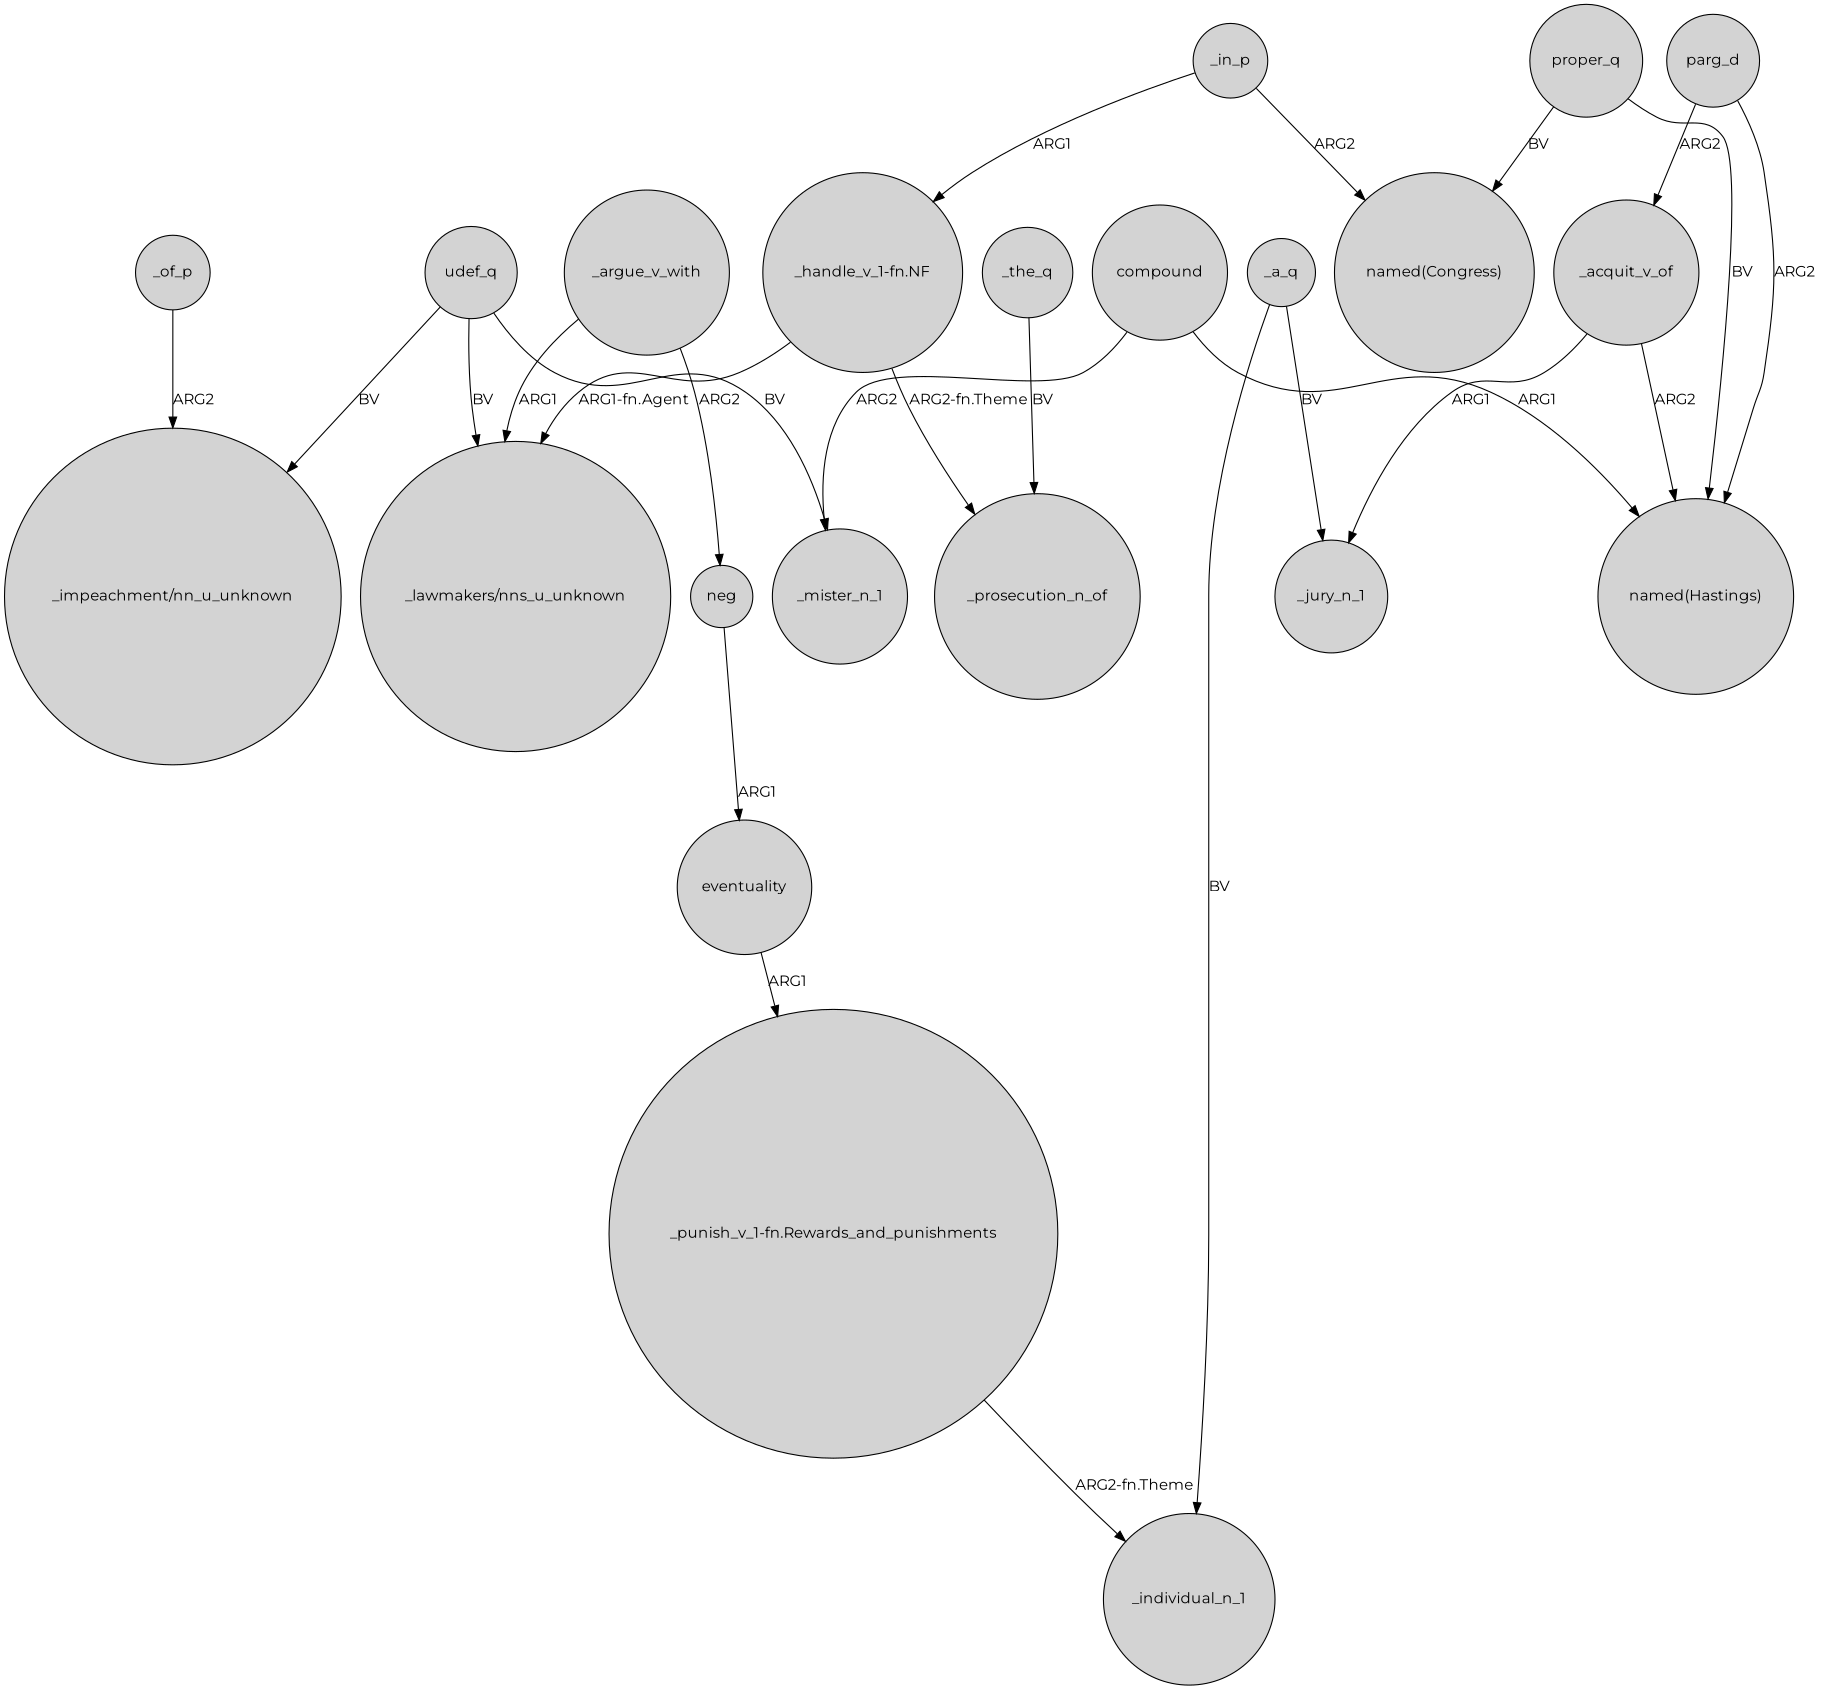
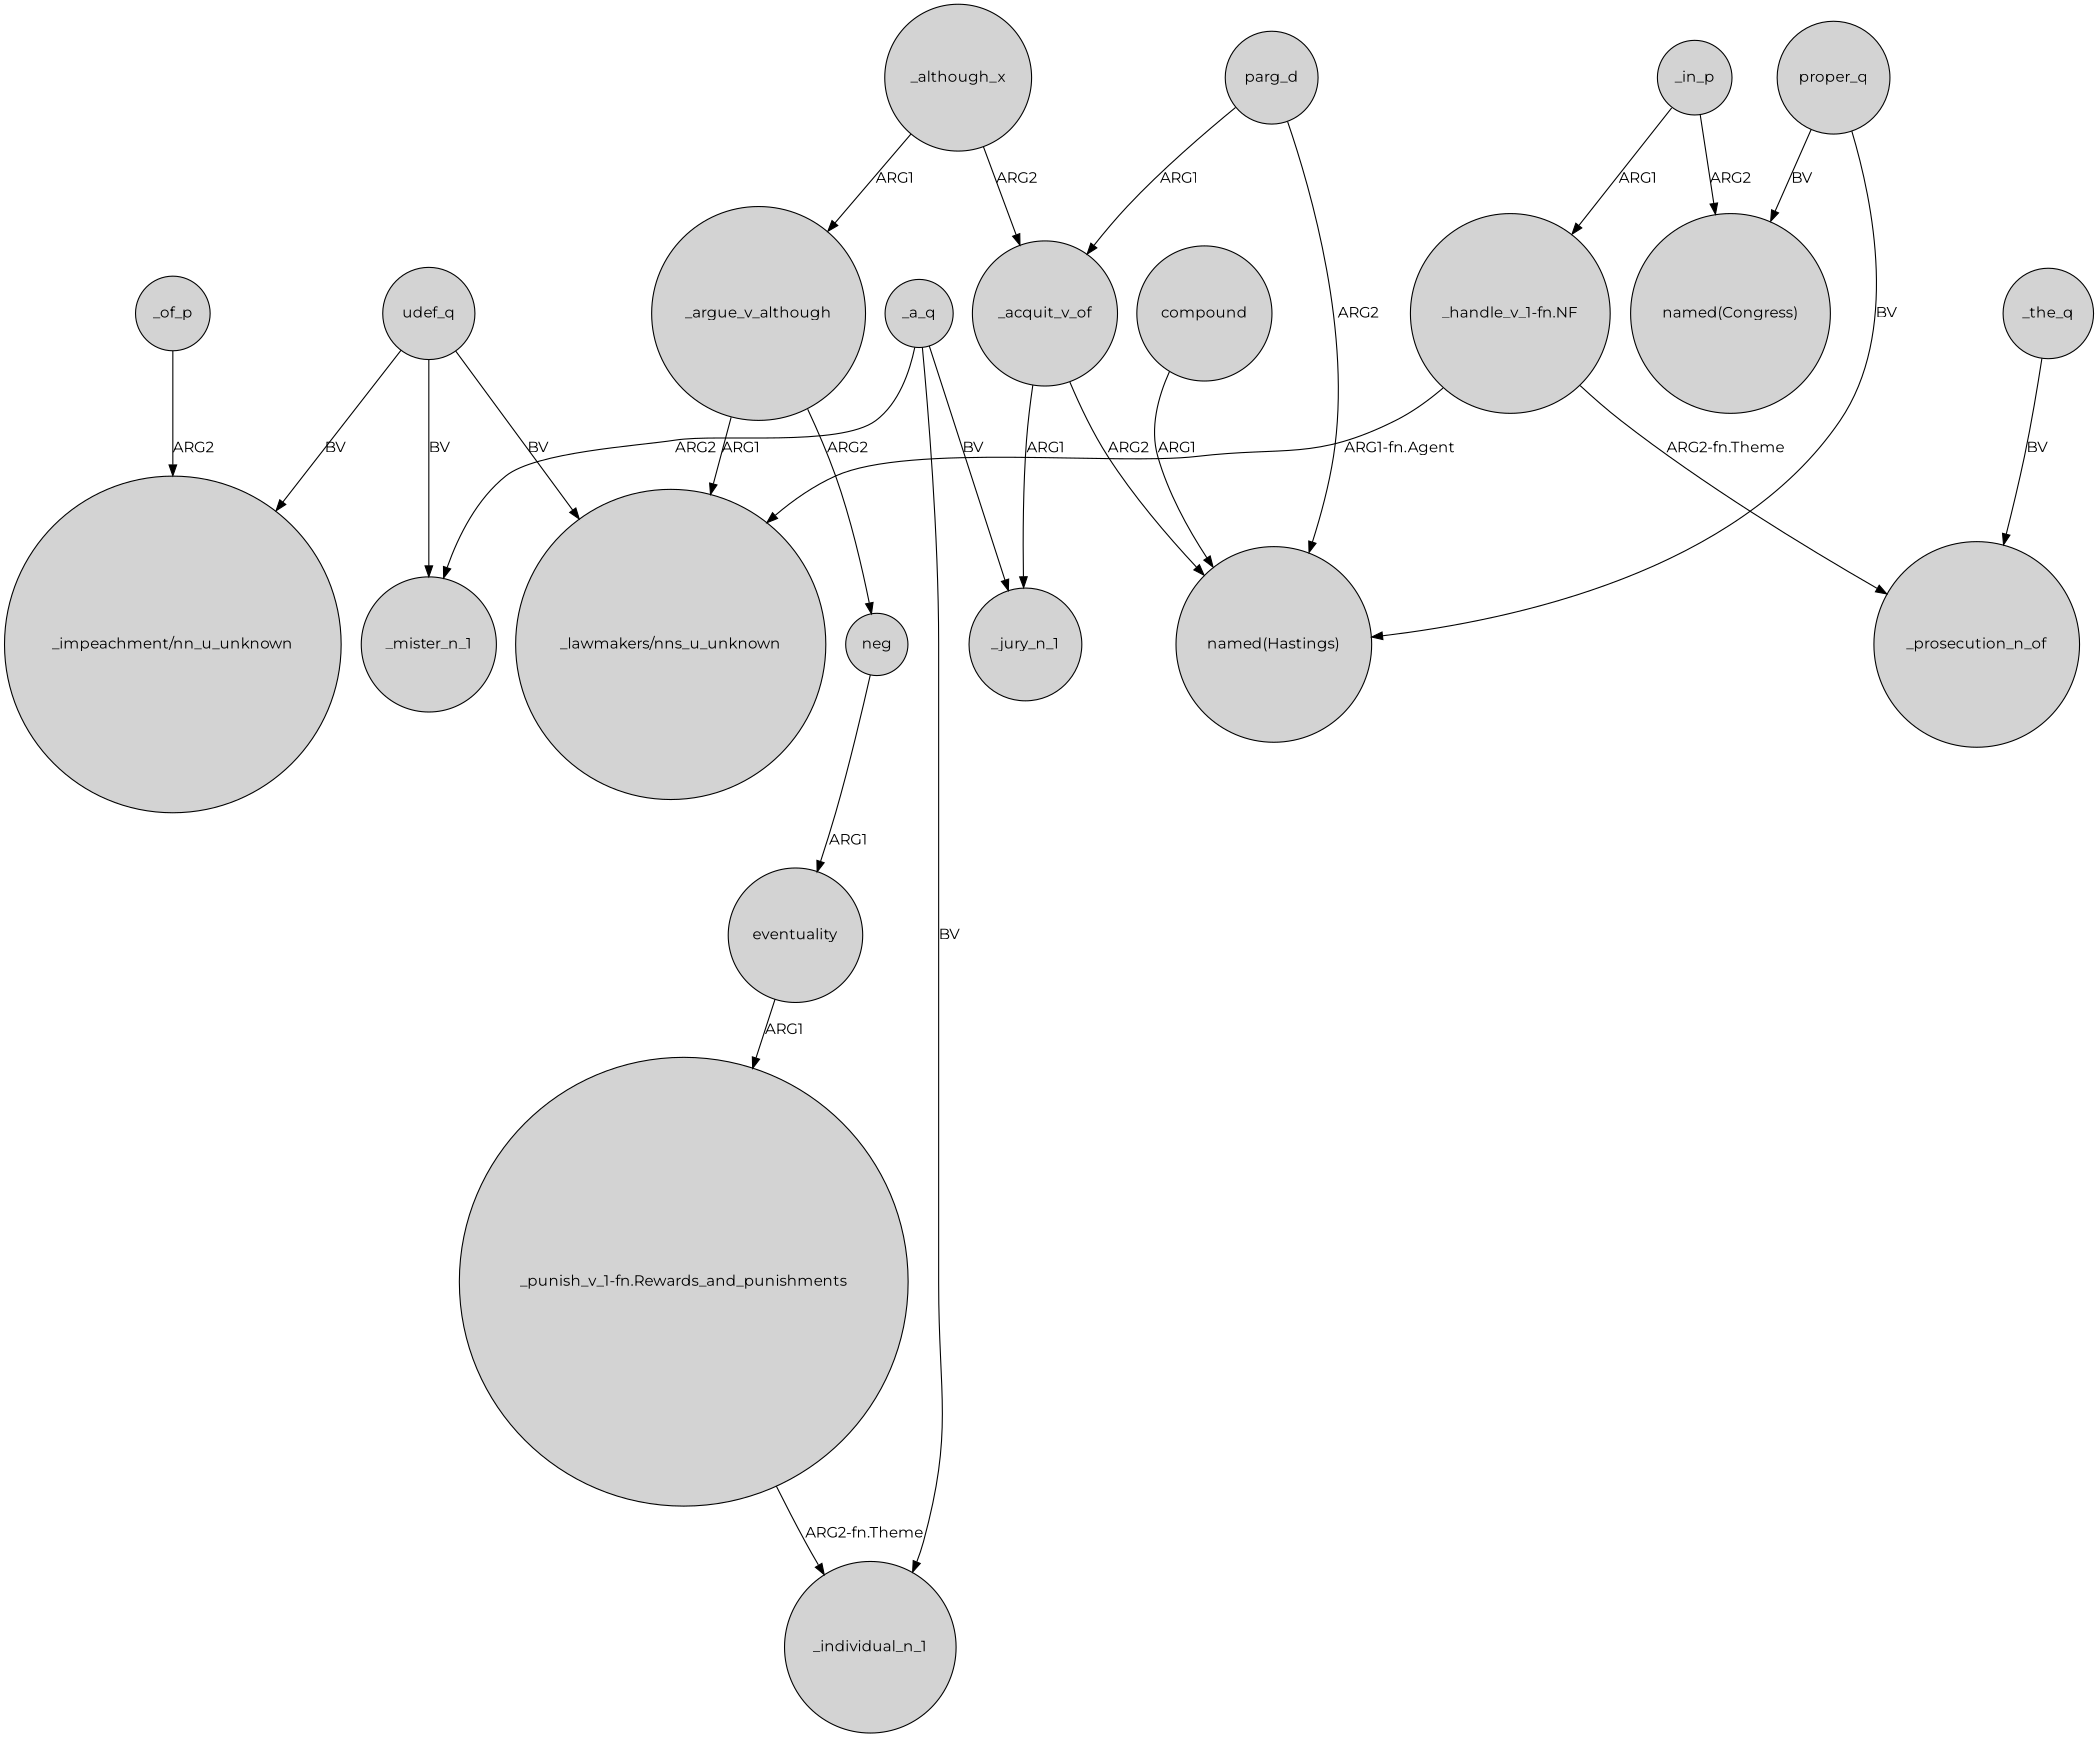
node "_although_x": added
edge "parg_d" -> "_acquit_v_of": label "ARG2" -> "ARG1"
node "_argue_v_with": label "_argue_v_with" -> "_argue_v_although"
edge "compound" -> "_mister_n_1": now "_a_q" -> "_mister_n_1"
